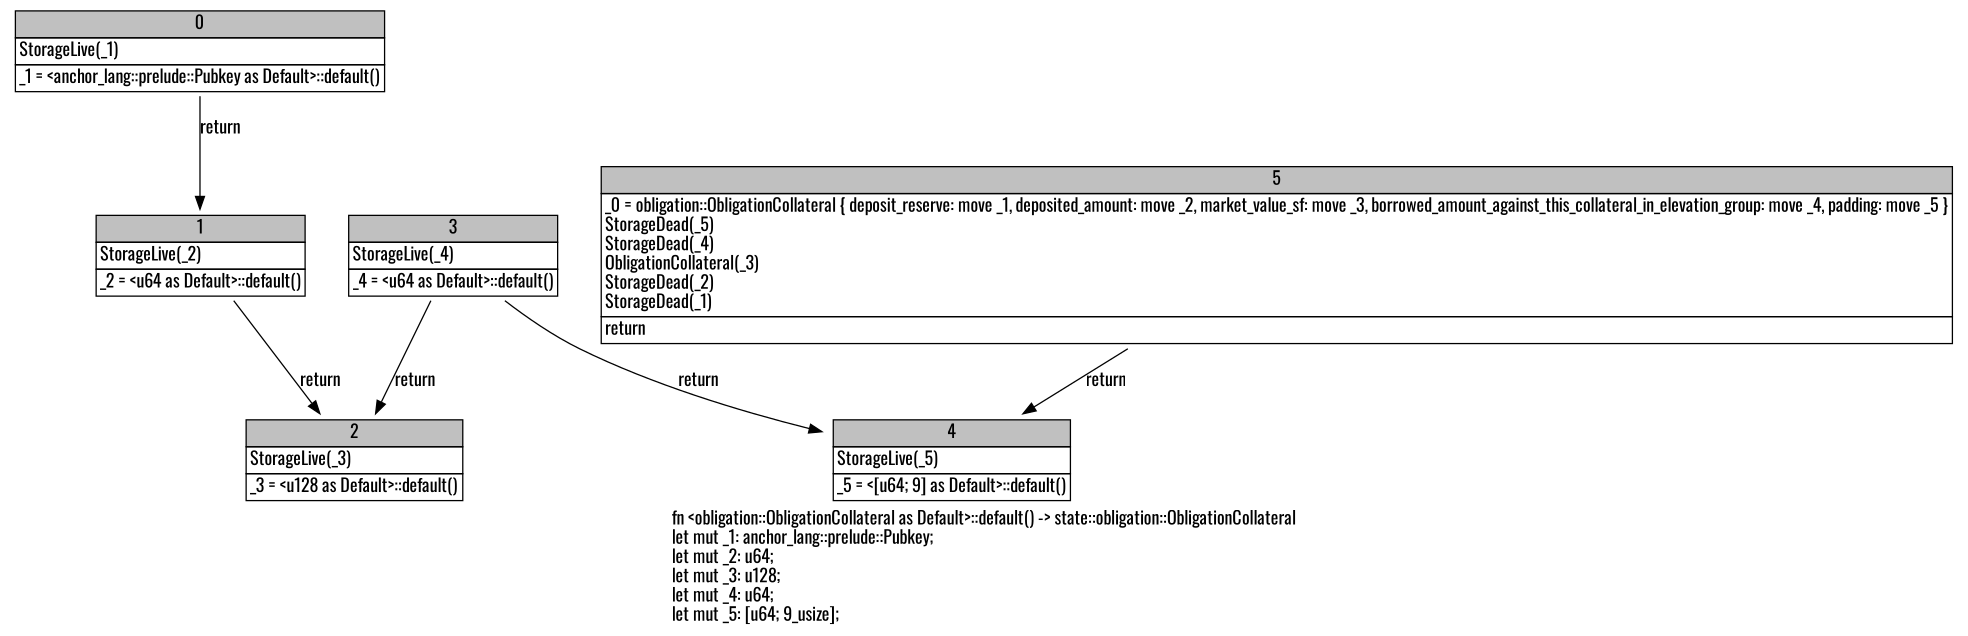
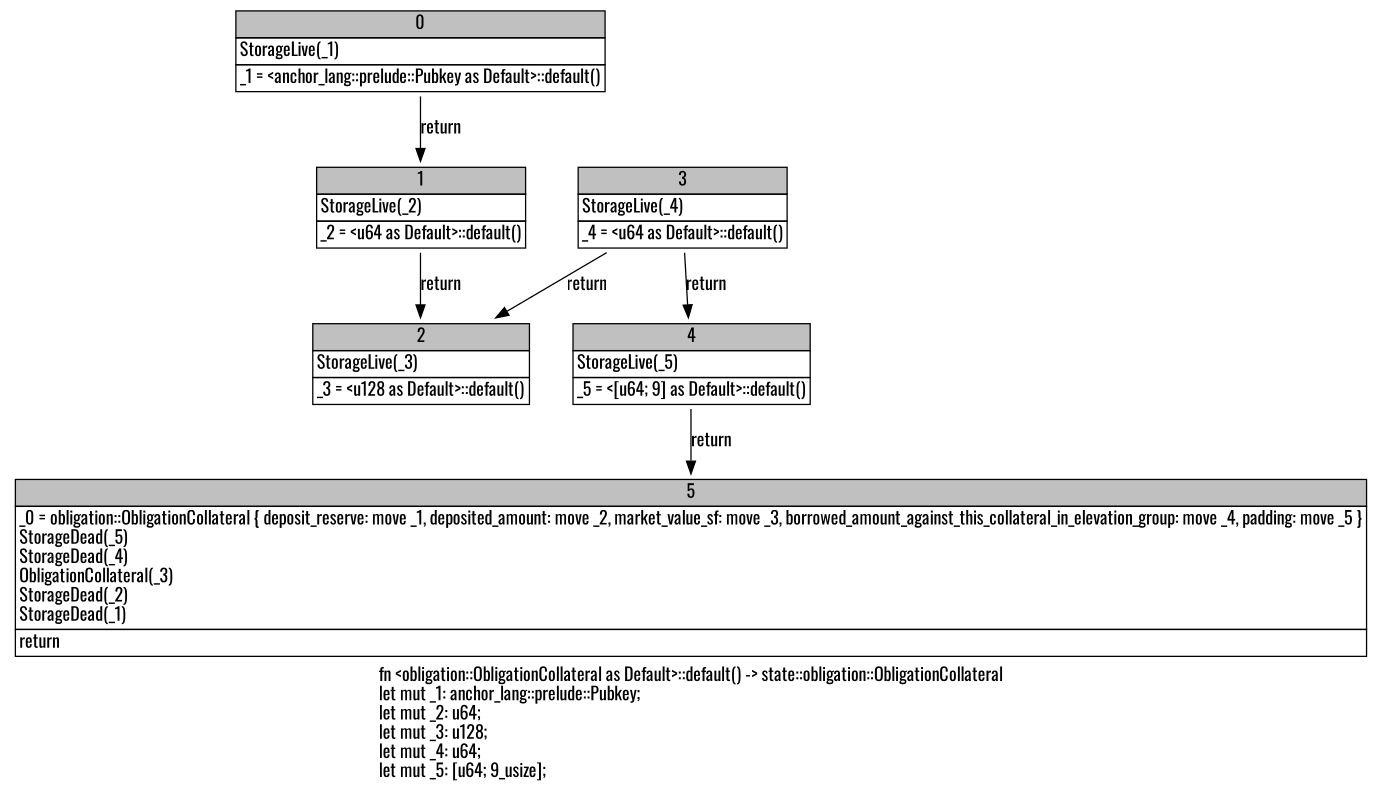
edge "5" -> "4": reversed
